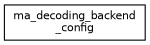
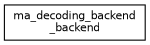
node "ma_decoding_backend _config": label "ma_decoding_backend _config" -> "ma_decoding_backend _backend"
